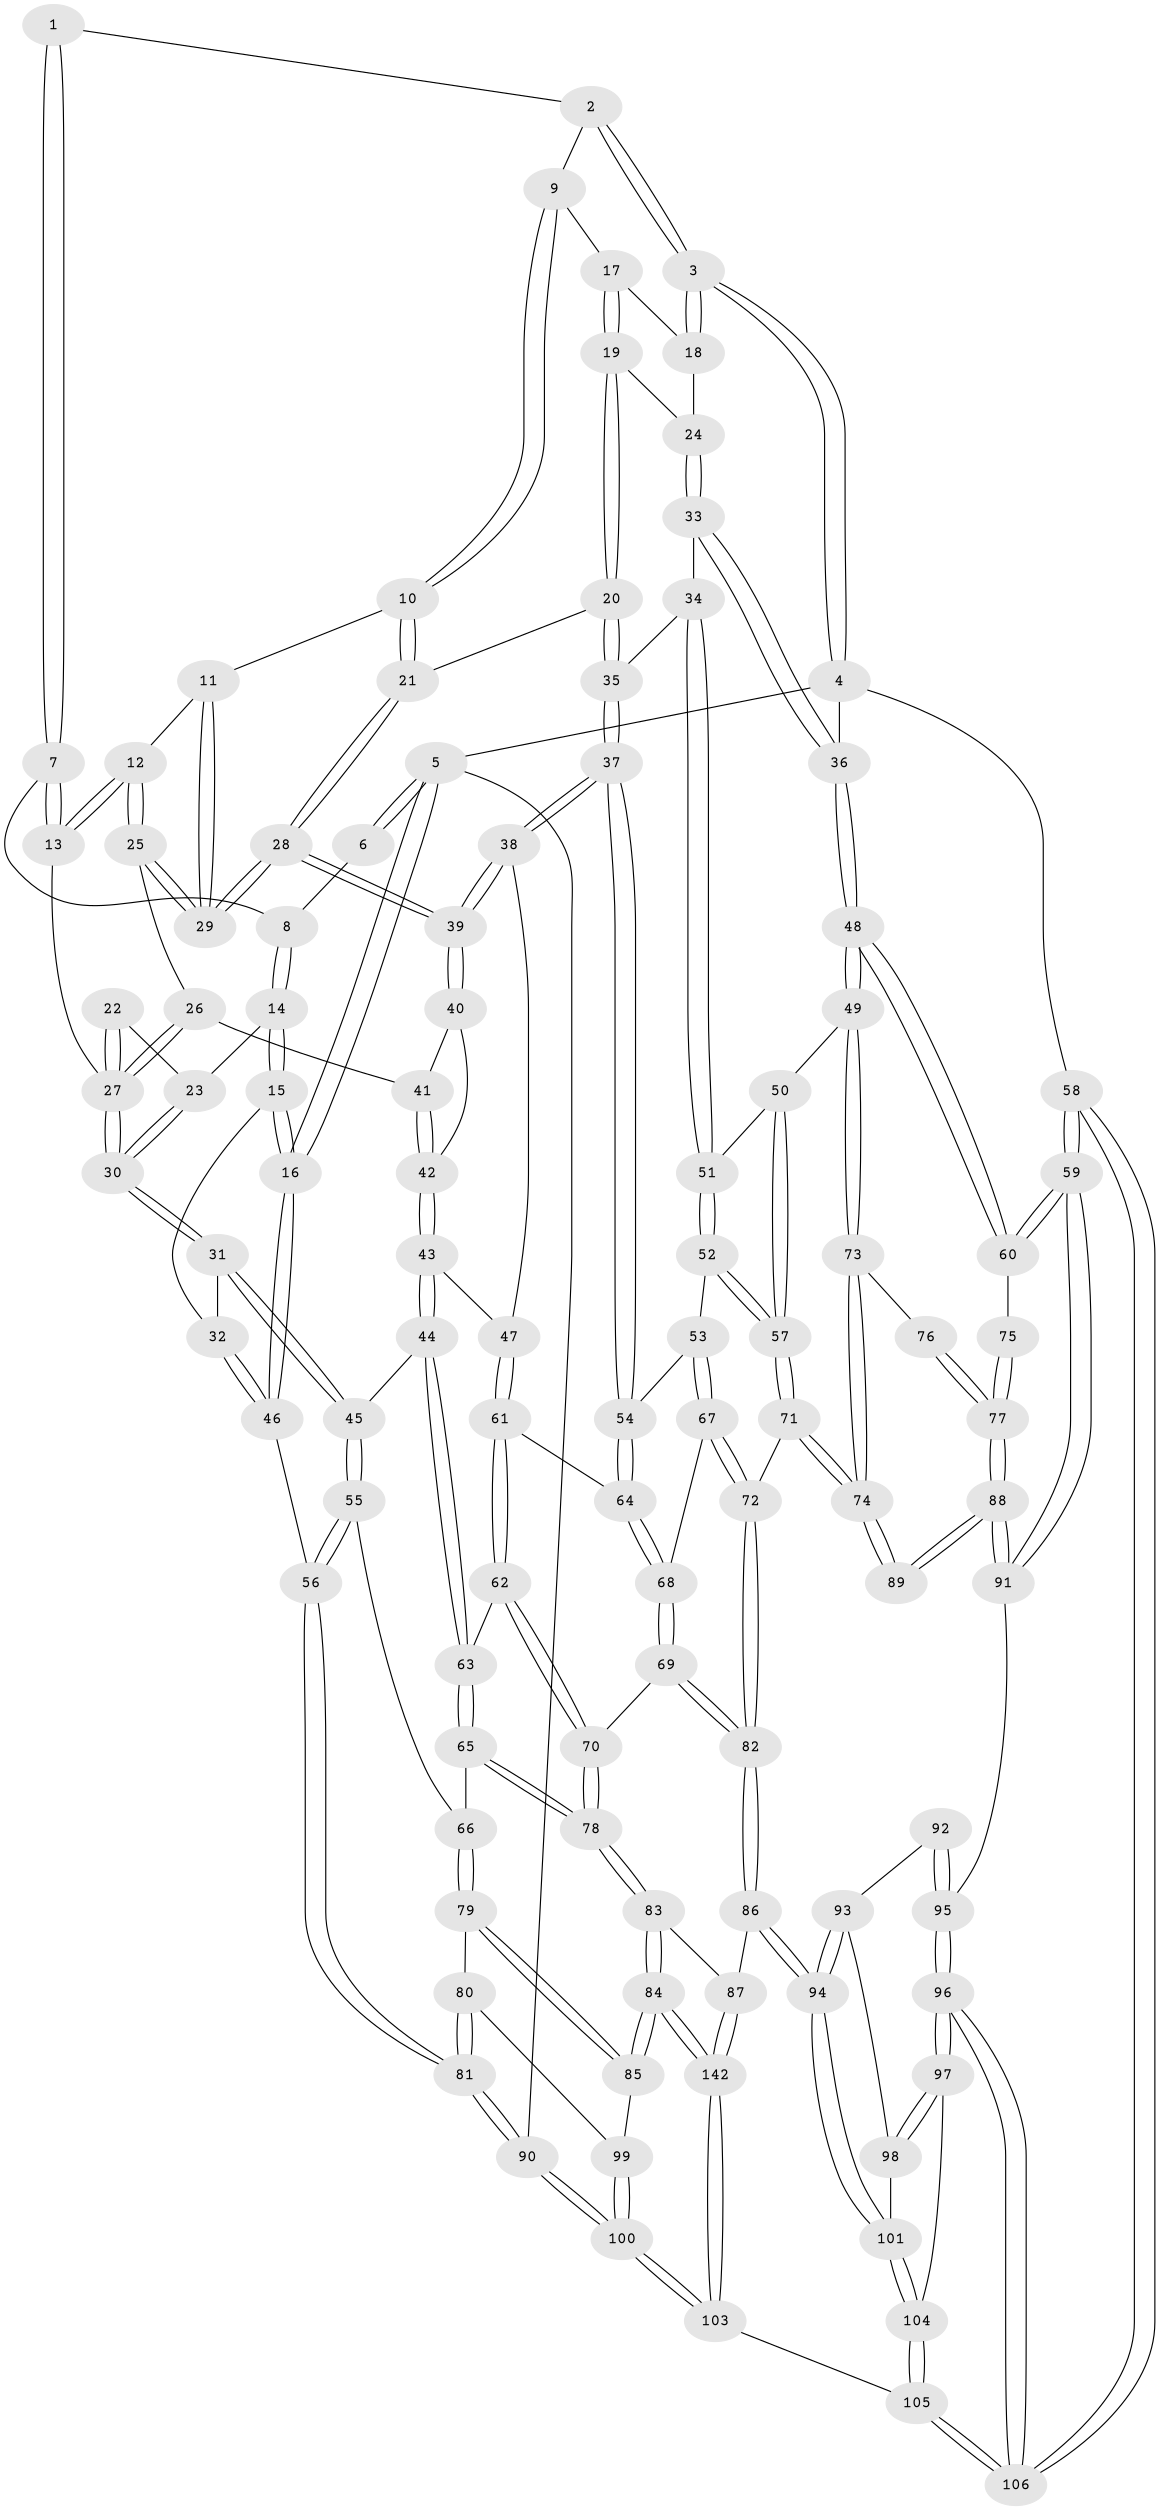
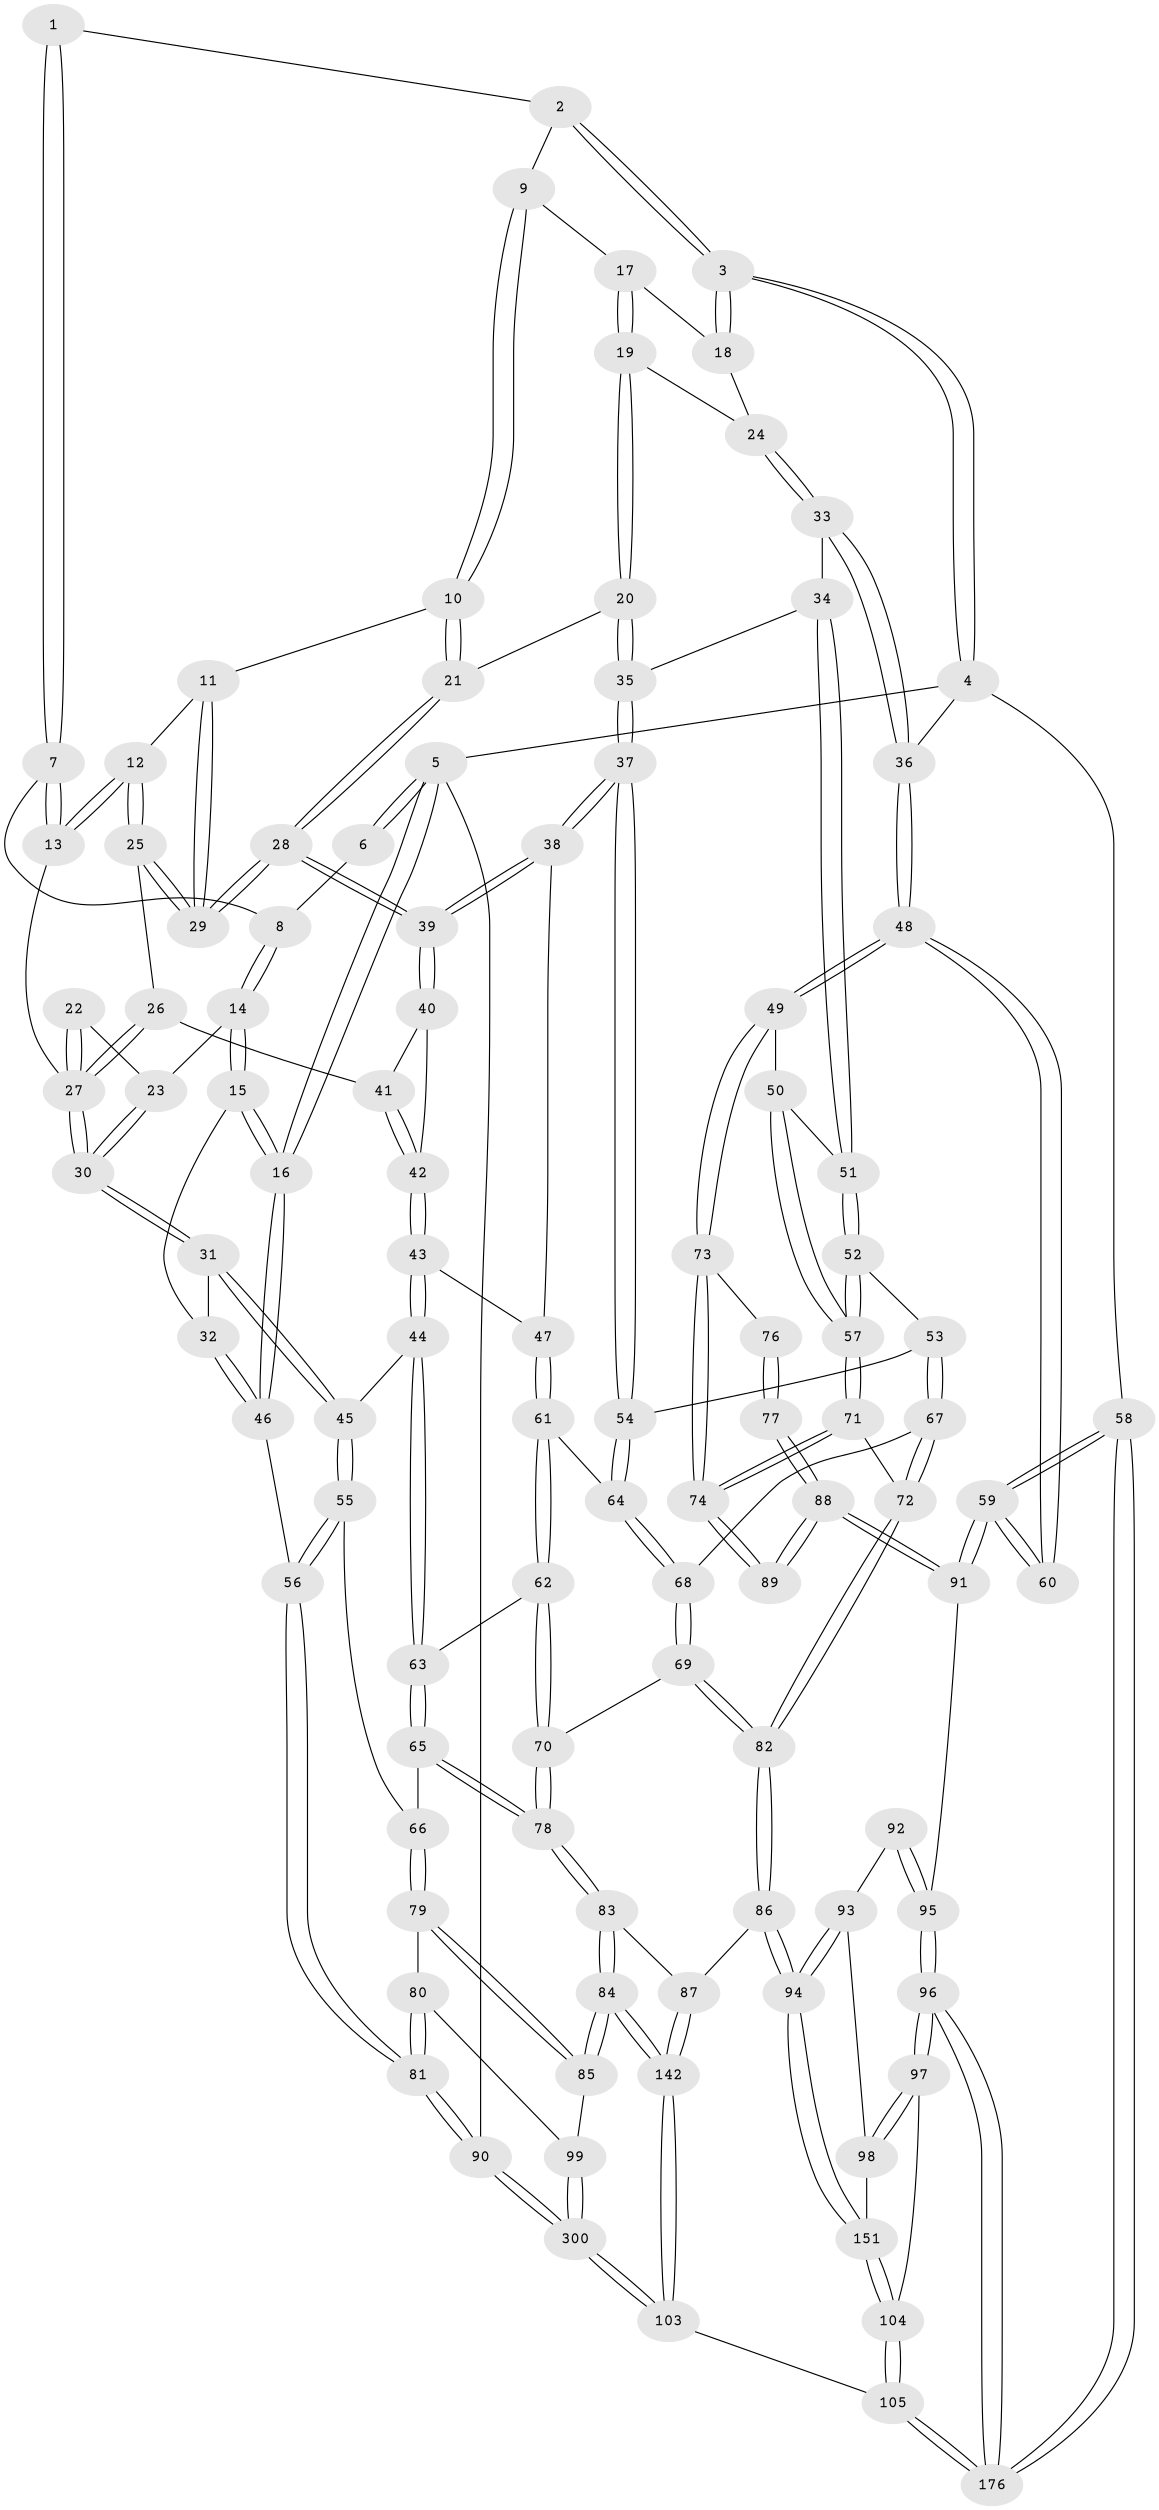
node "75": removed
node "100": label "100" -> "300"
node "101": label "101" -> "151"
node "106": label "106" -> "176"
